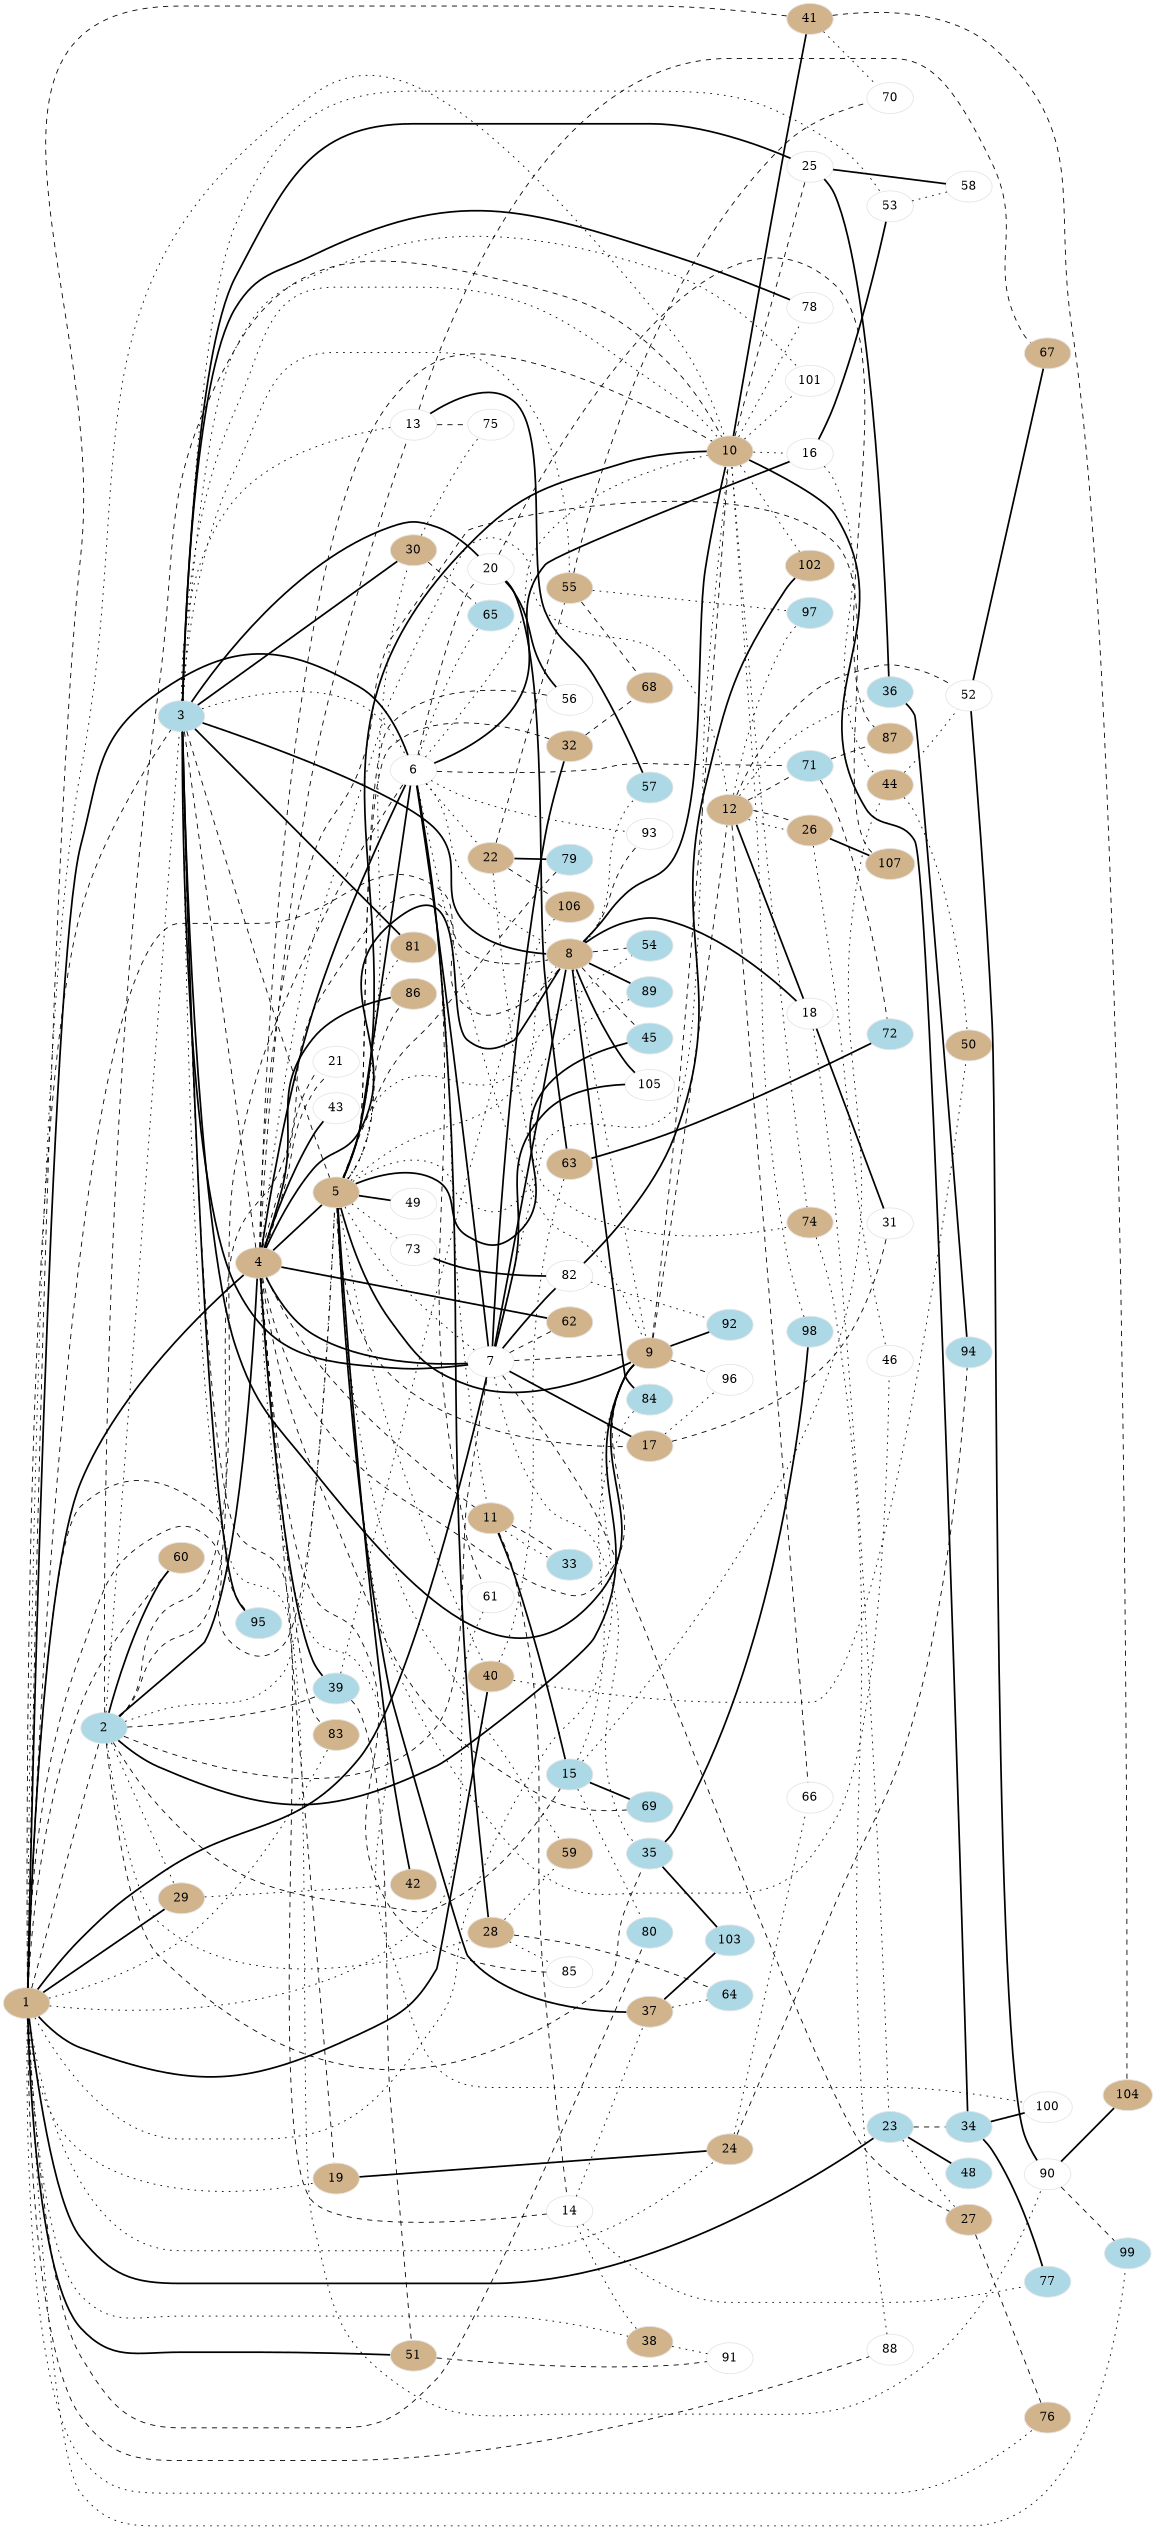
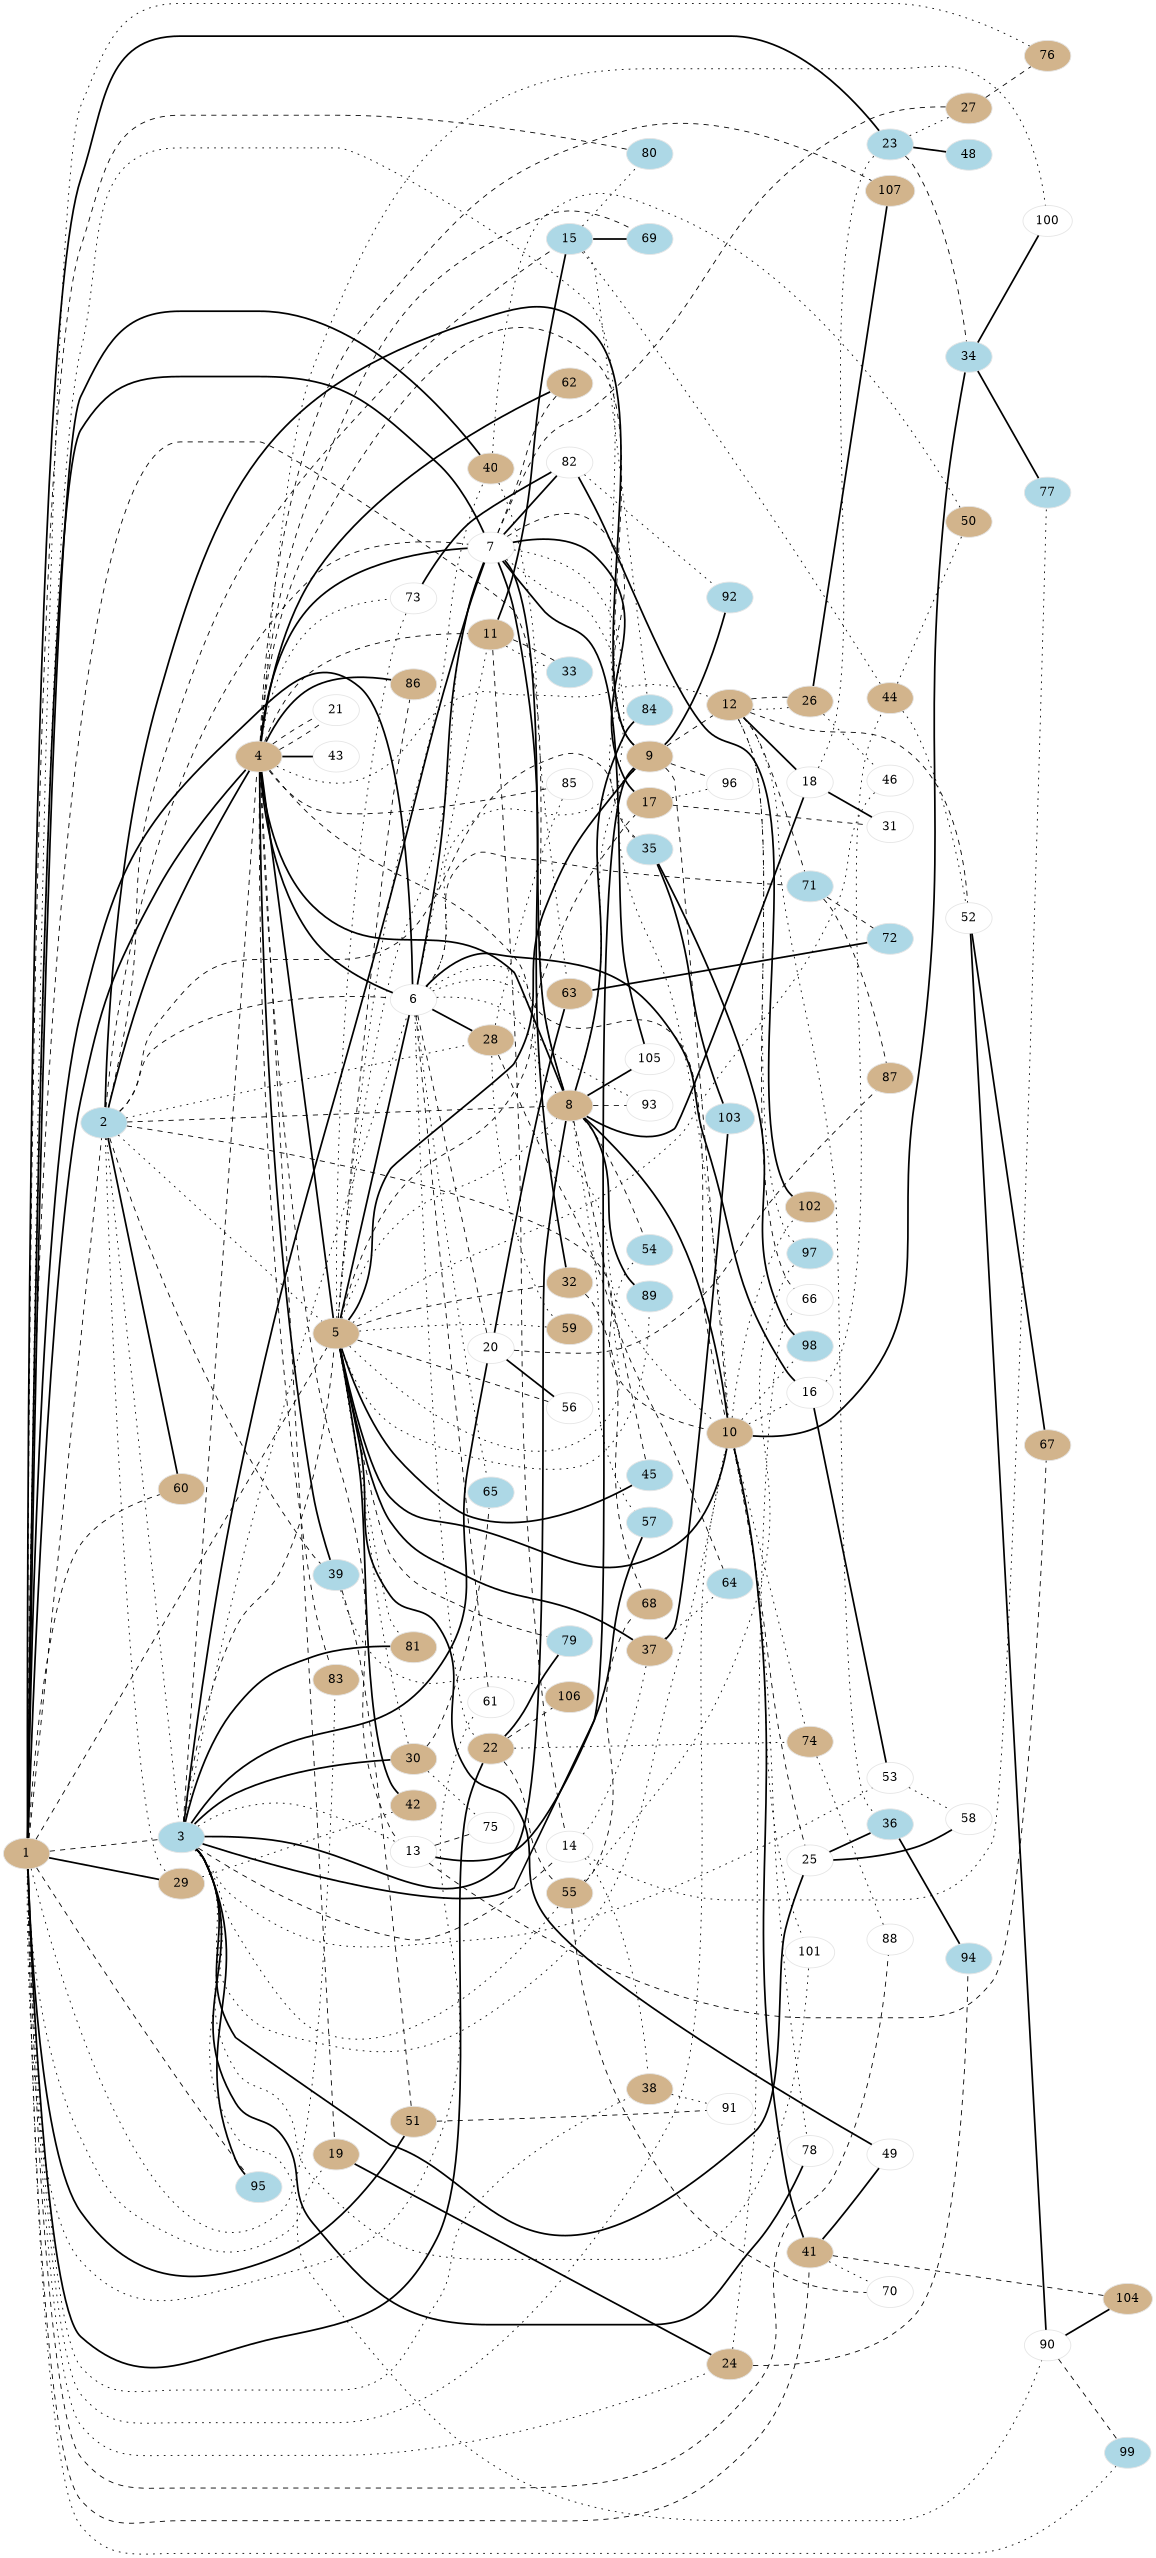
edge "73" -- "4": added
edge "49" -- "41": added
edge "22" -- "1": added
